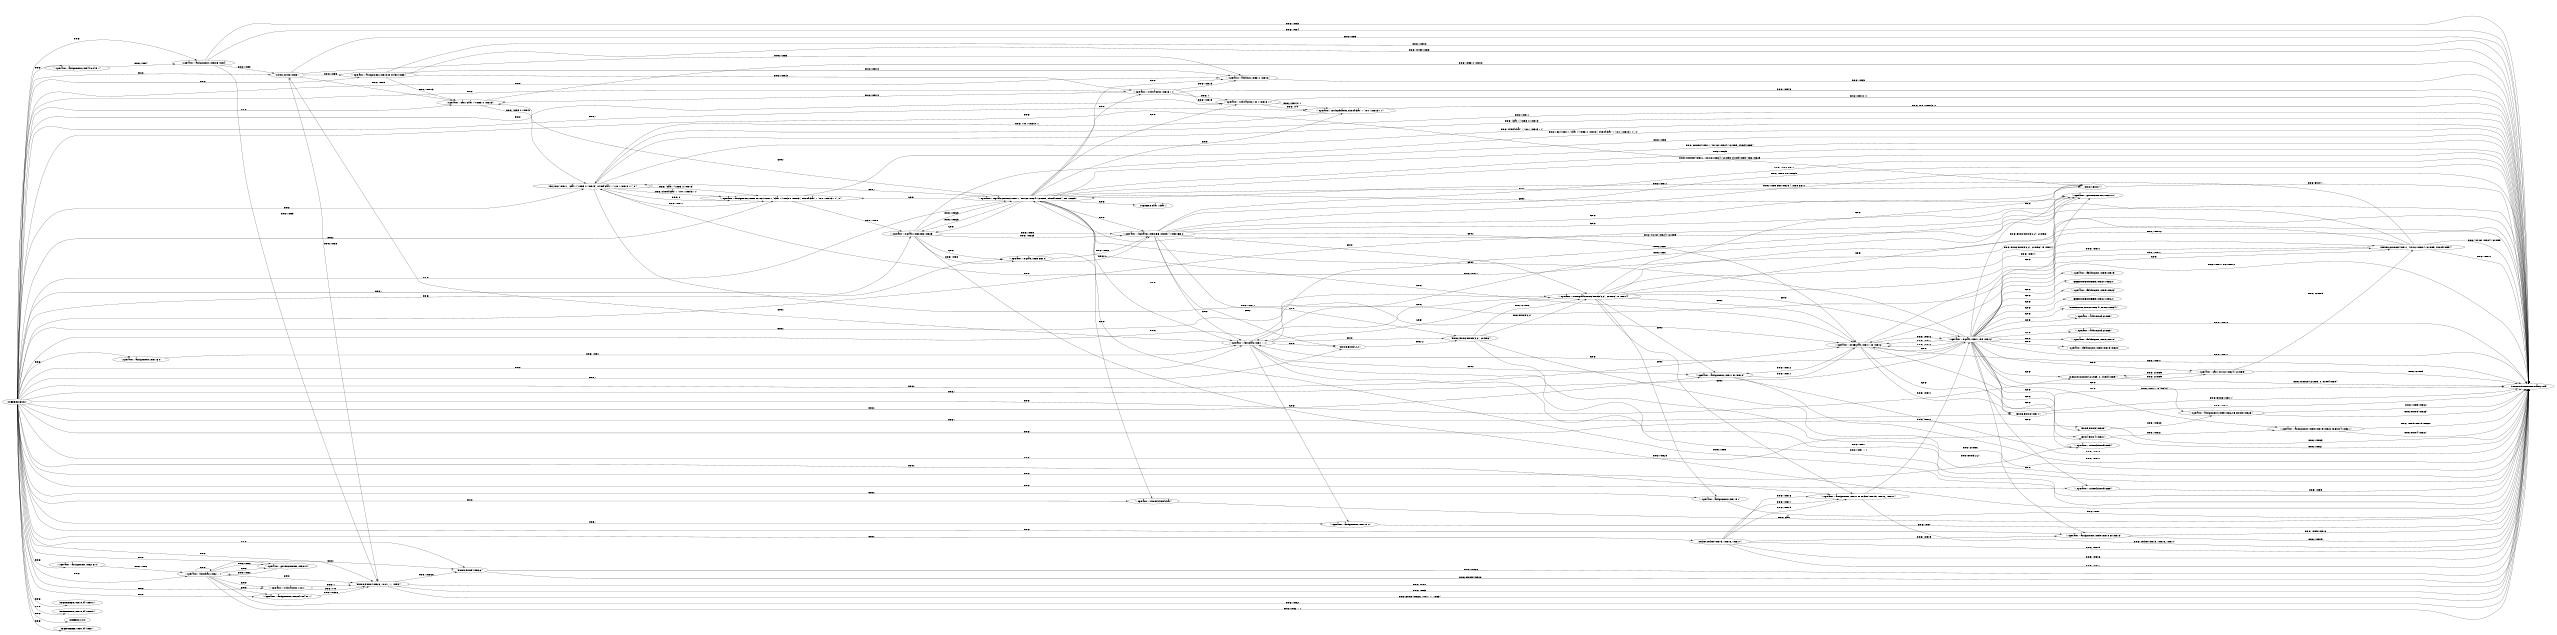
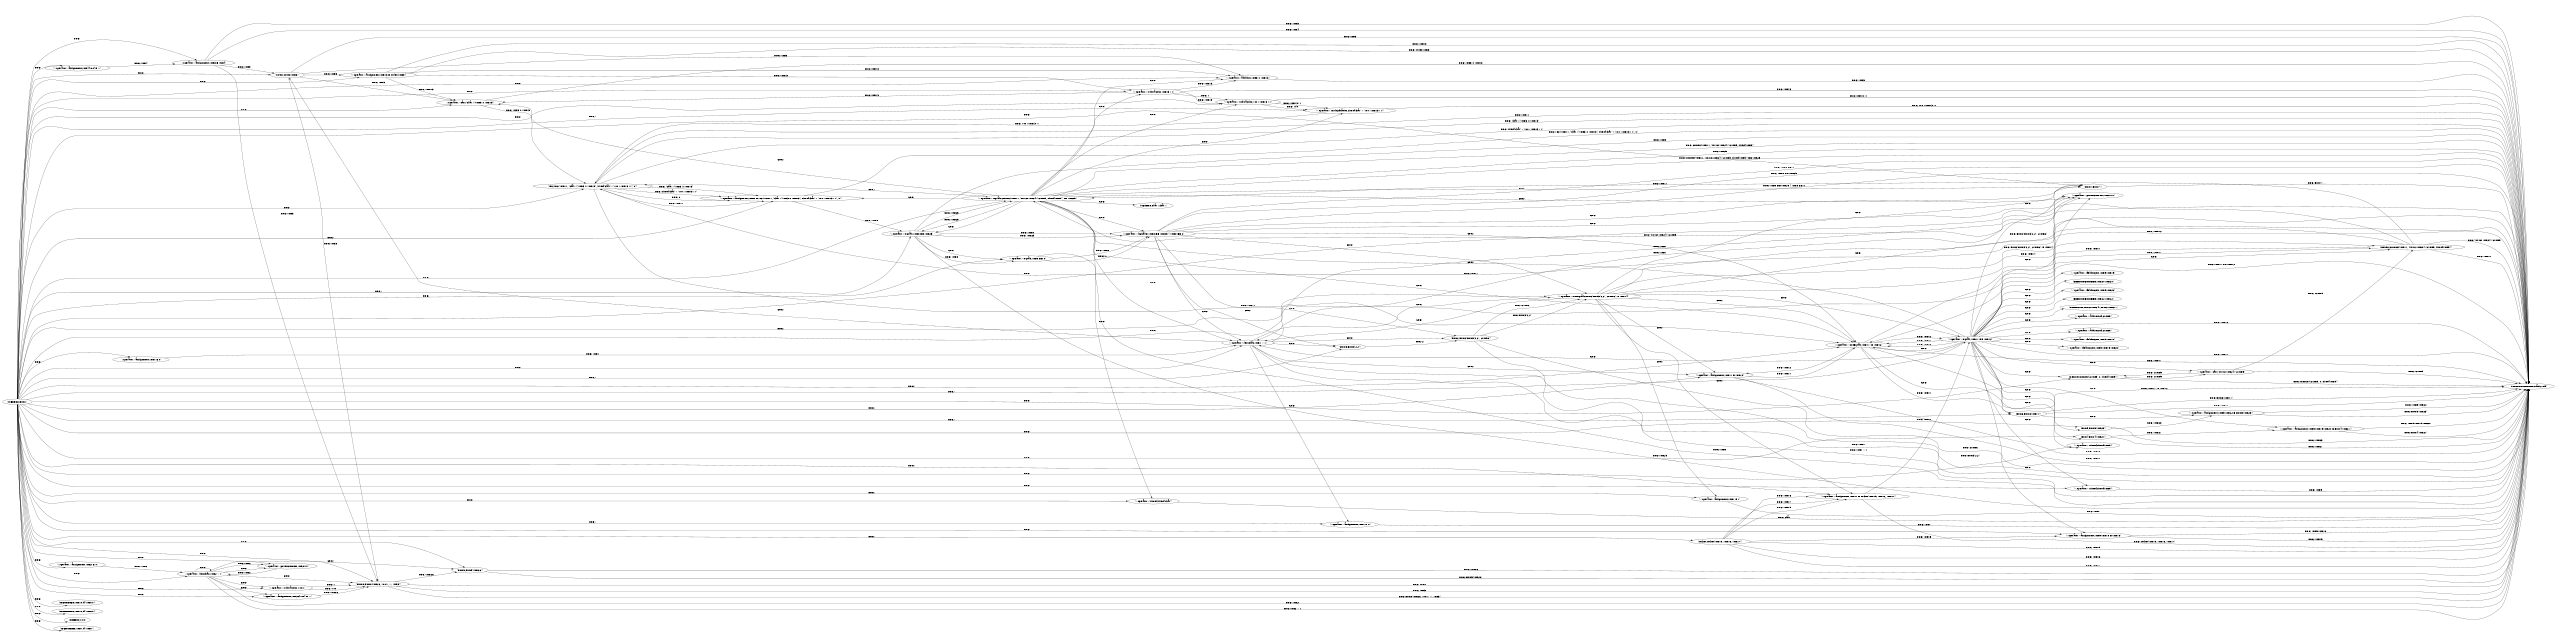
node "(UNKNOWN,struct VAR24*,struct VAR24*)": label "(UNKNOWN,struct VAR24*,struct VAR24*)" -> "(UNKNOWN,struct VAR24*,struct VAR27*)"
edge "(<operator>.equals,VAR11 == VAR12)" -> "(<operator>.assignment,VAR9.VAR22 = FUN5(VAR23))": now "(FUN6,FUN6(VAR11))" -> "(<operator>.assignment,VAR9.VAR22 = FUN5(VAR23))"
edge "(<operator>.lessThan,VAR2 < 1)" -> "(FUN9,FUN9(VAR26))": label "DDG: " -> "CDG: "
